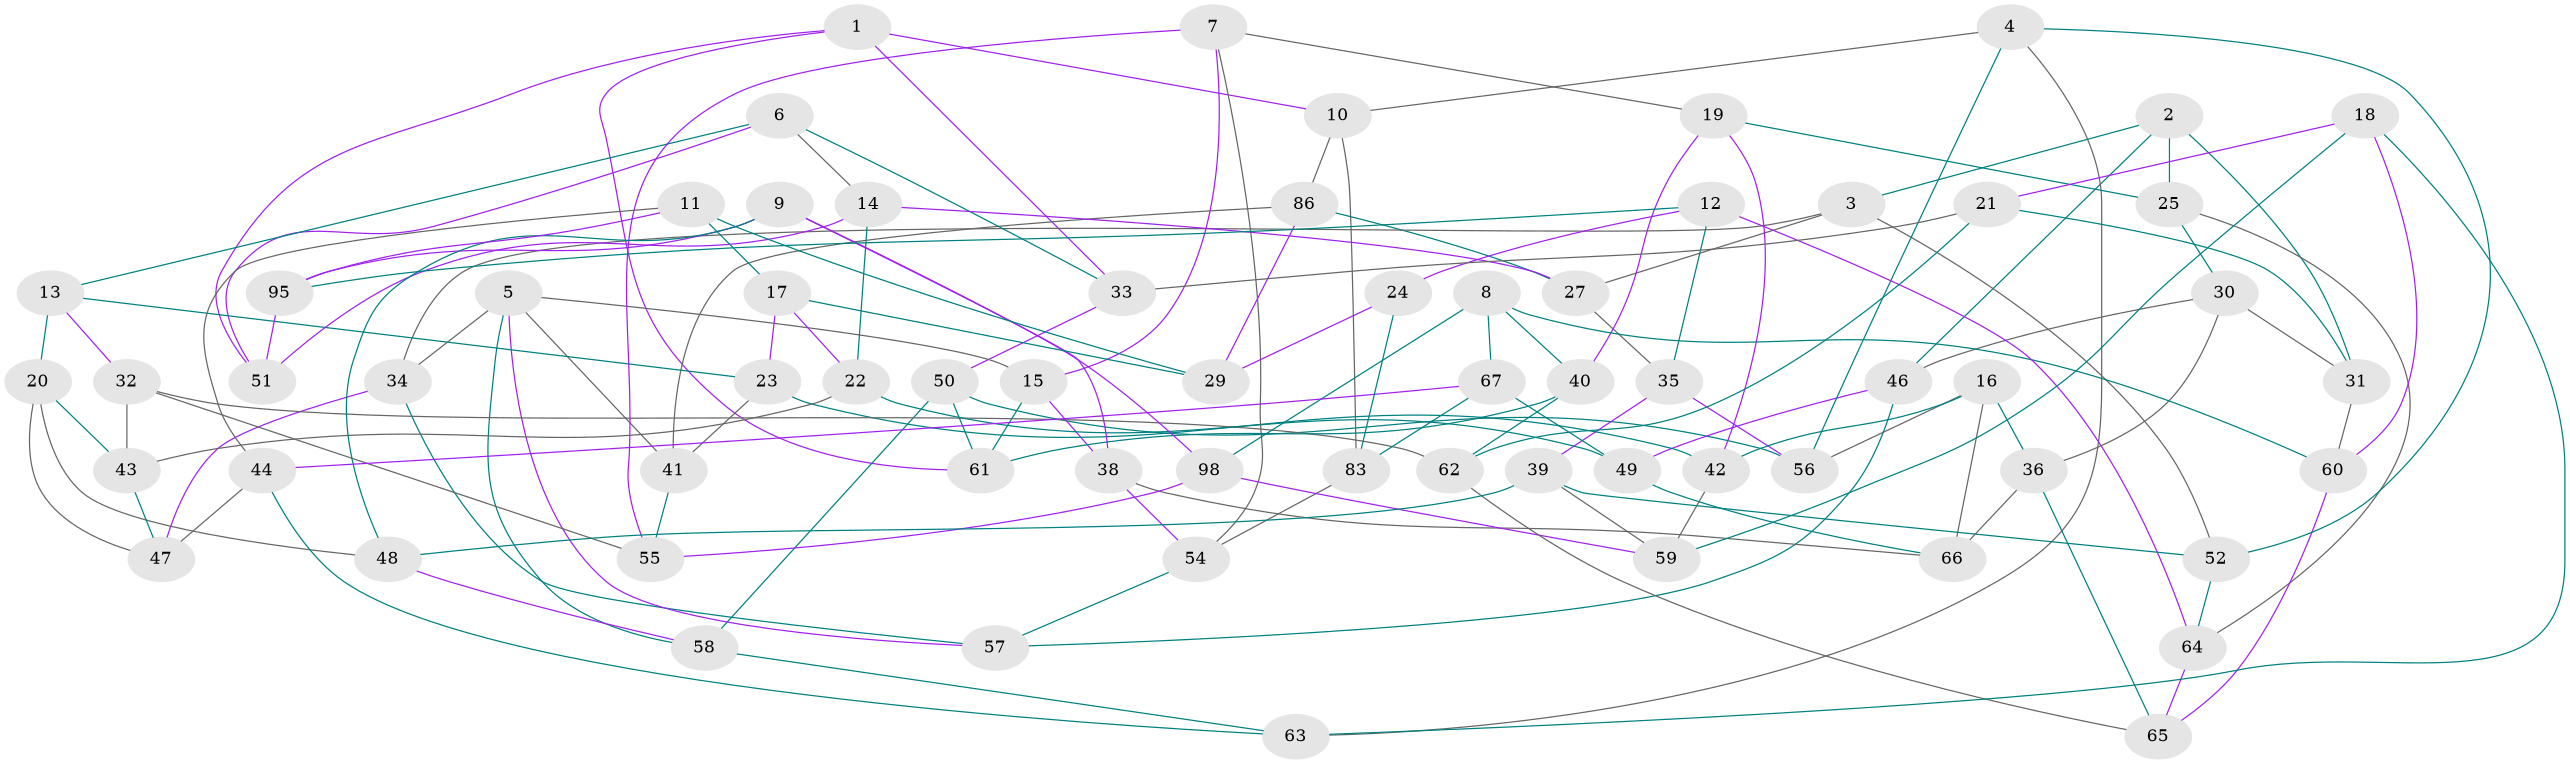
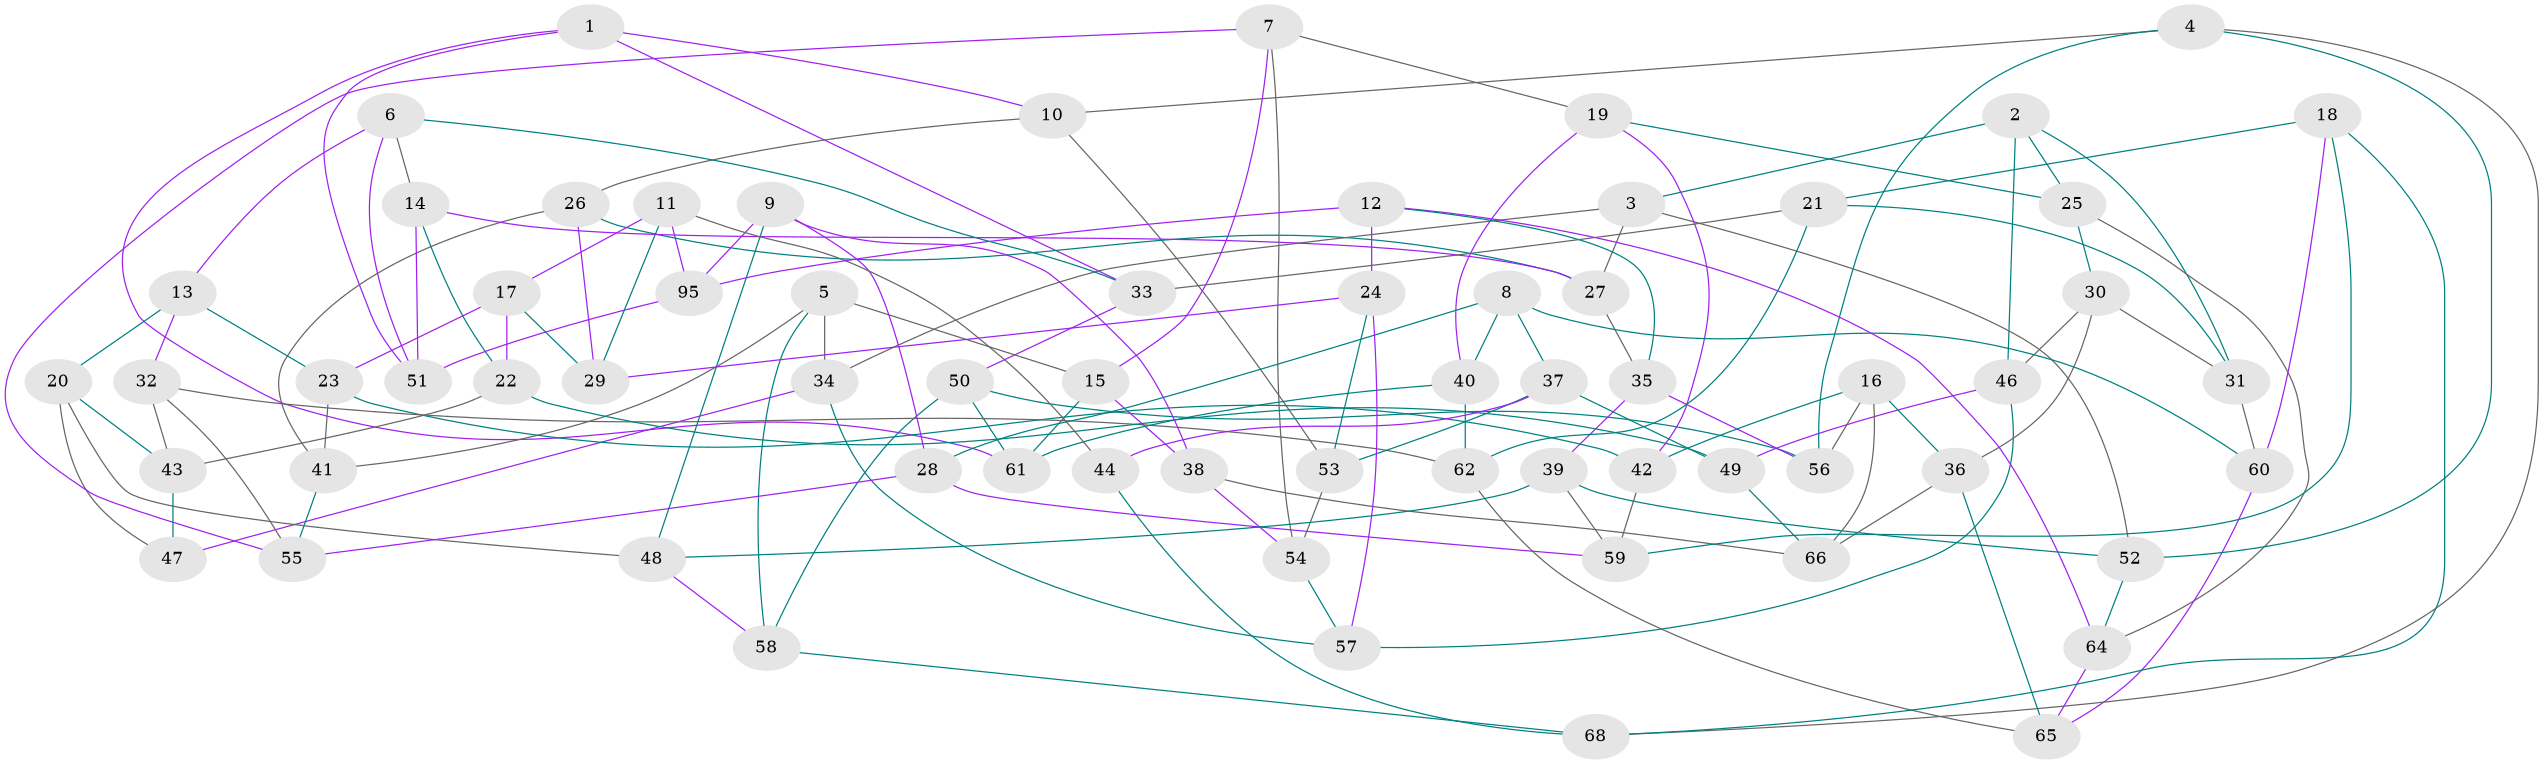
edge "18" -- "21": color purple -> teal
edge "6" -- "13": color teal -> purple
node "86": label "86" -> "26"
edge "12" -- "95": color teal -> purple
edge "11" -- "17": color teal -> purple
node "67": label "67" -> "37"
node "98": label "98" -> "28"
node "83": label "83" -> "53"
edge "44" -- "47": removed
edge "5" -- "57": now "24" -- "57"
node "63": label "63" -> "68"
